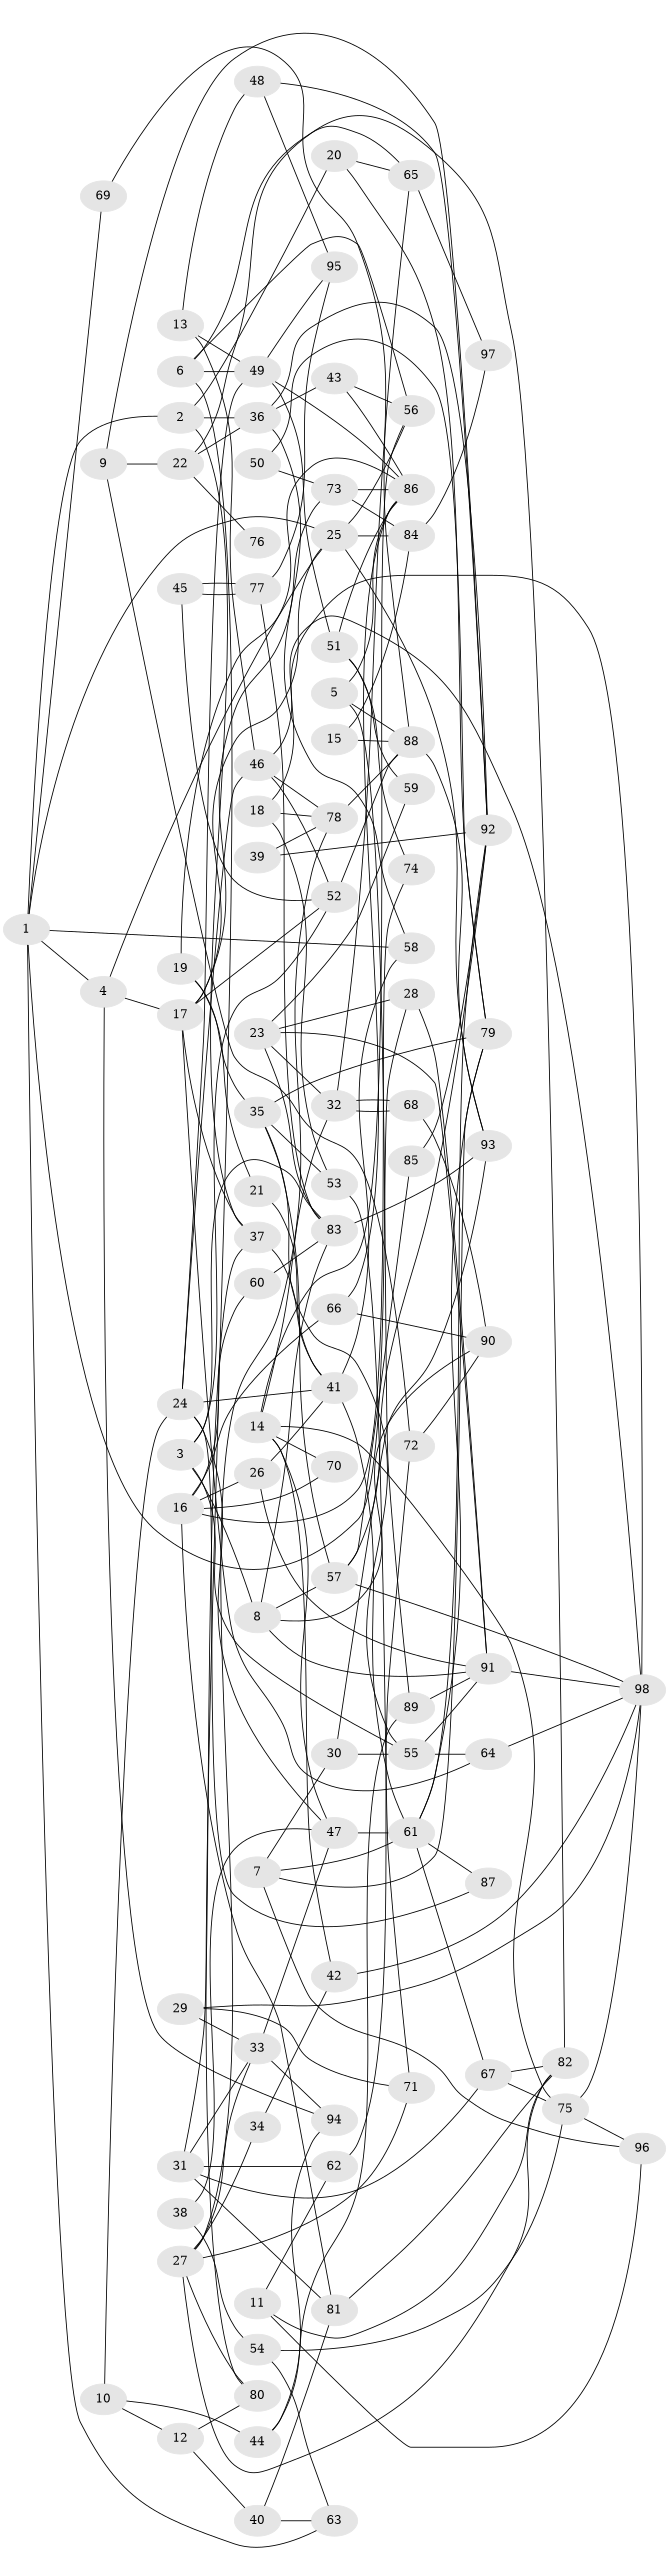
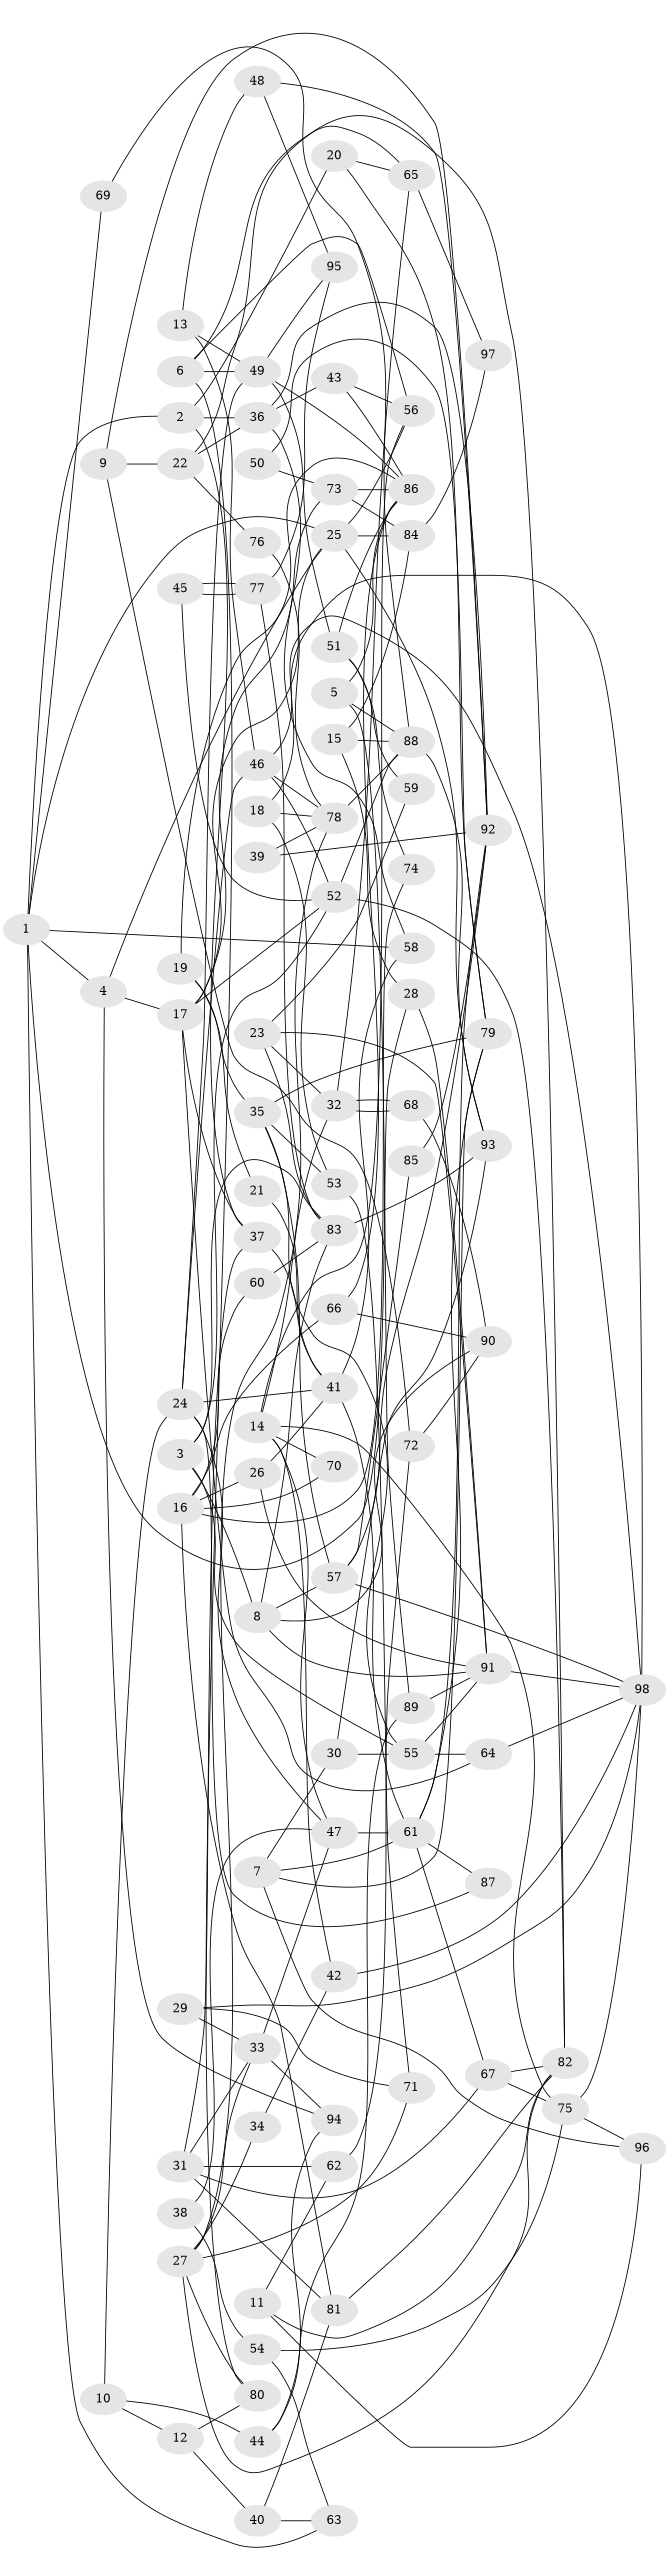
edge "76" -- "78": added
edge "28" -- "23": now "28" -- "15"
edge "52" -- "82": added
